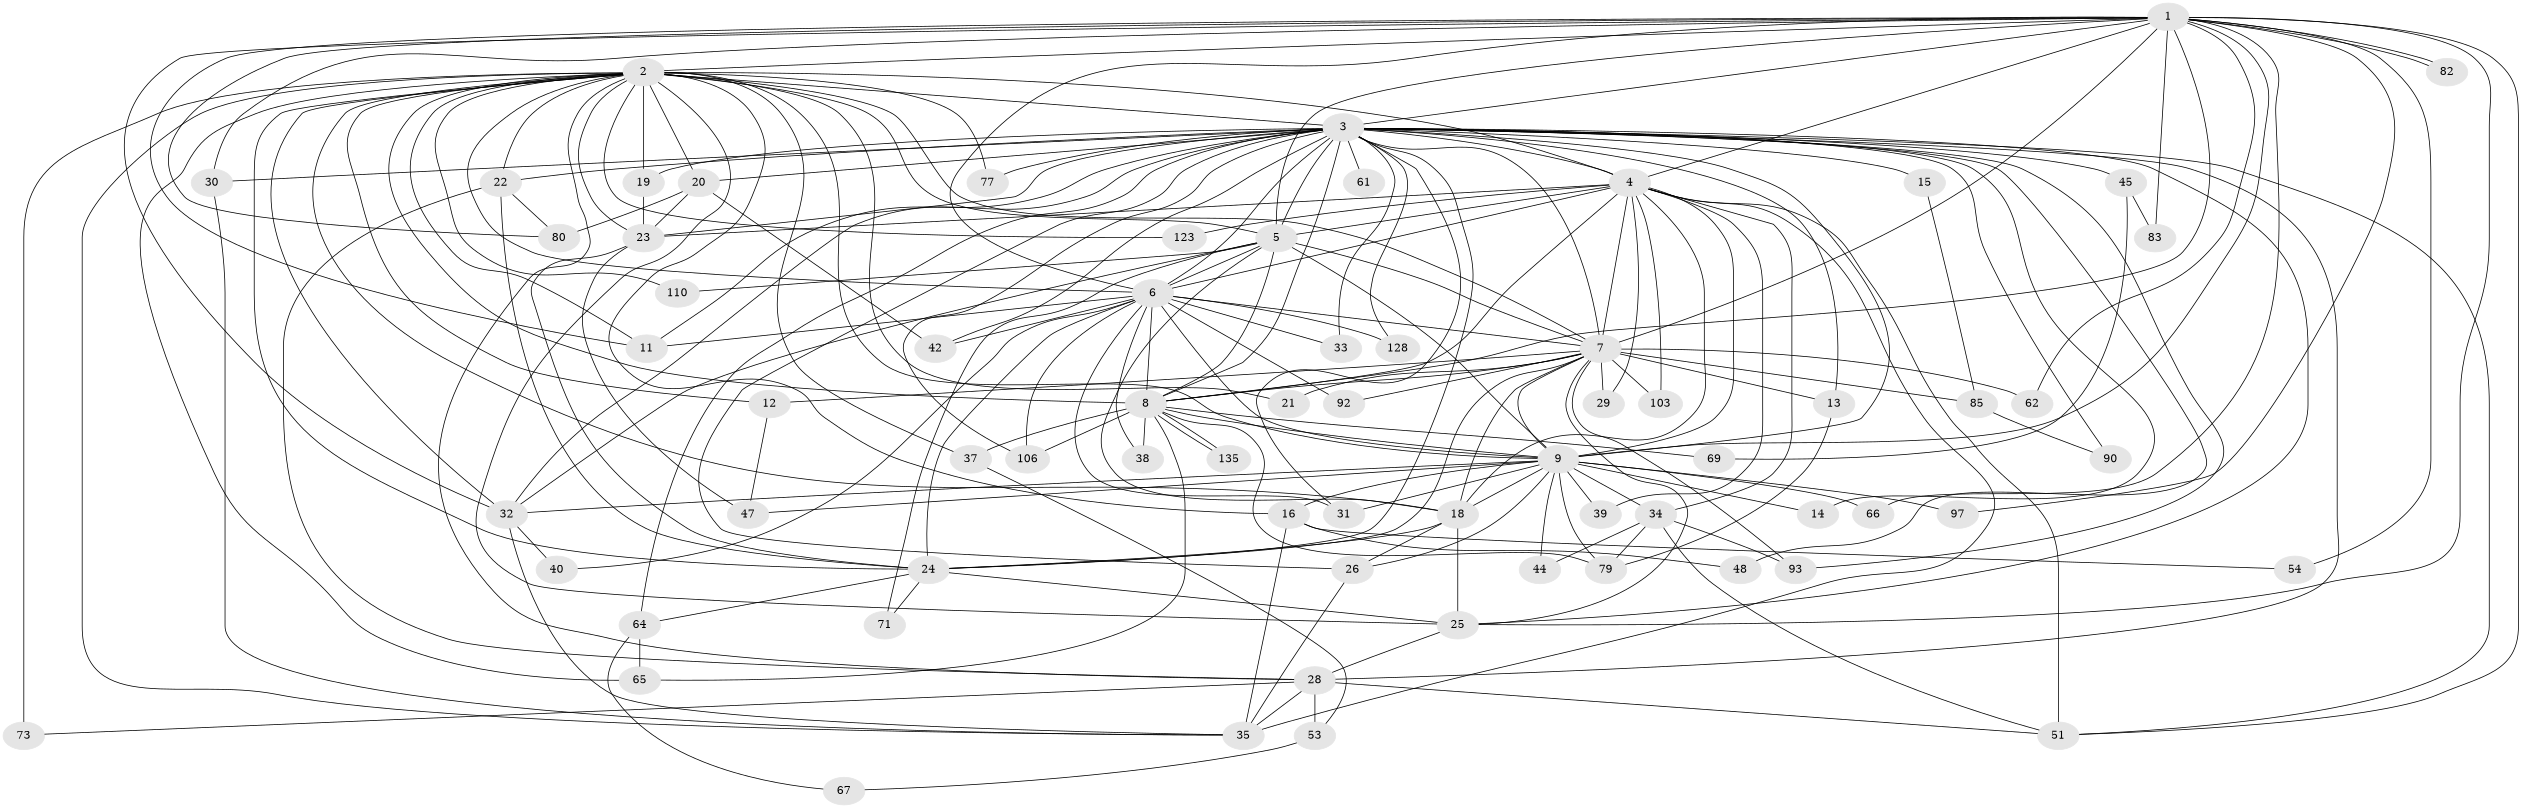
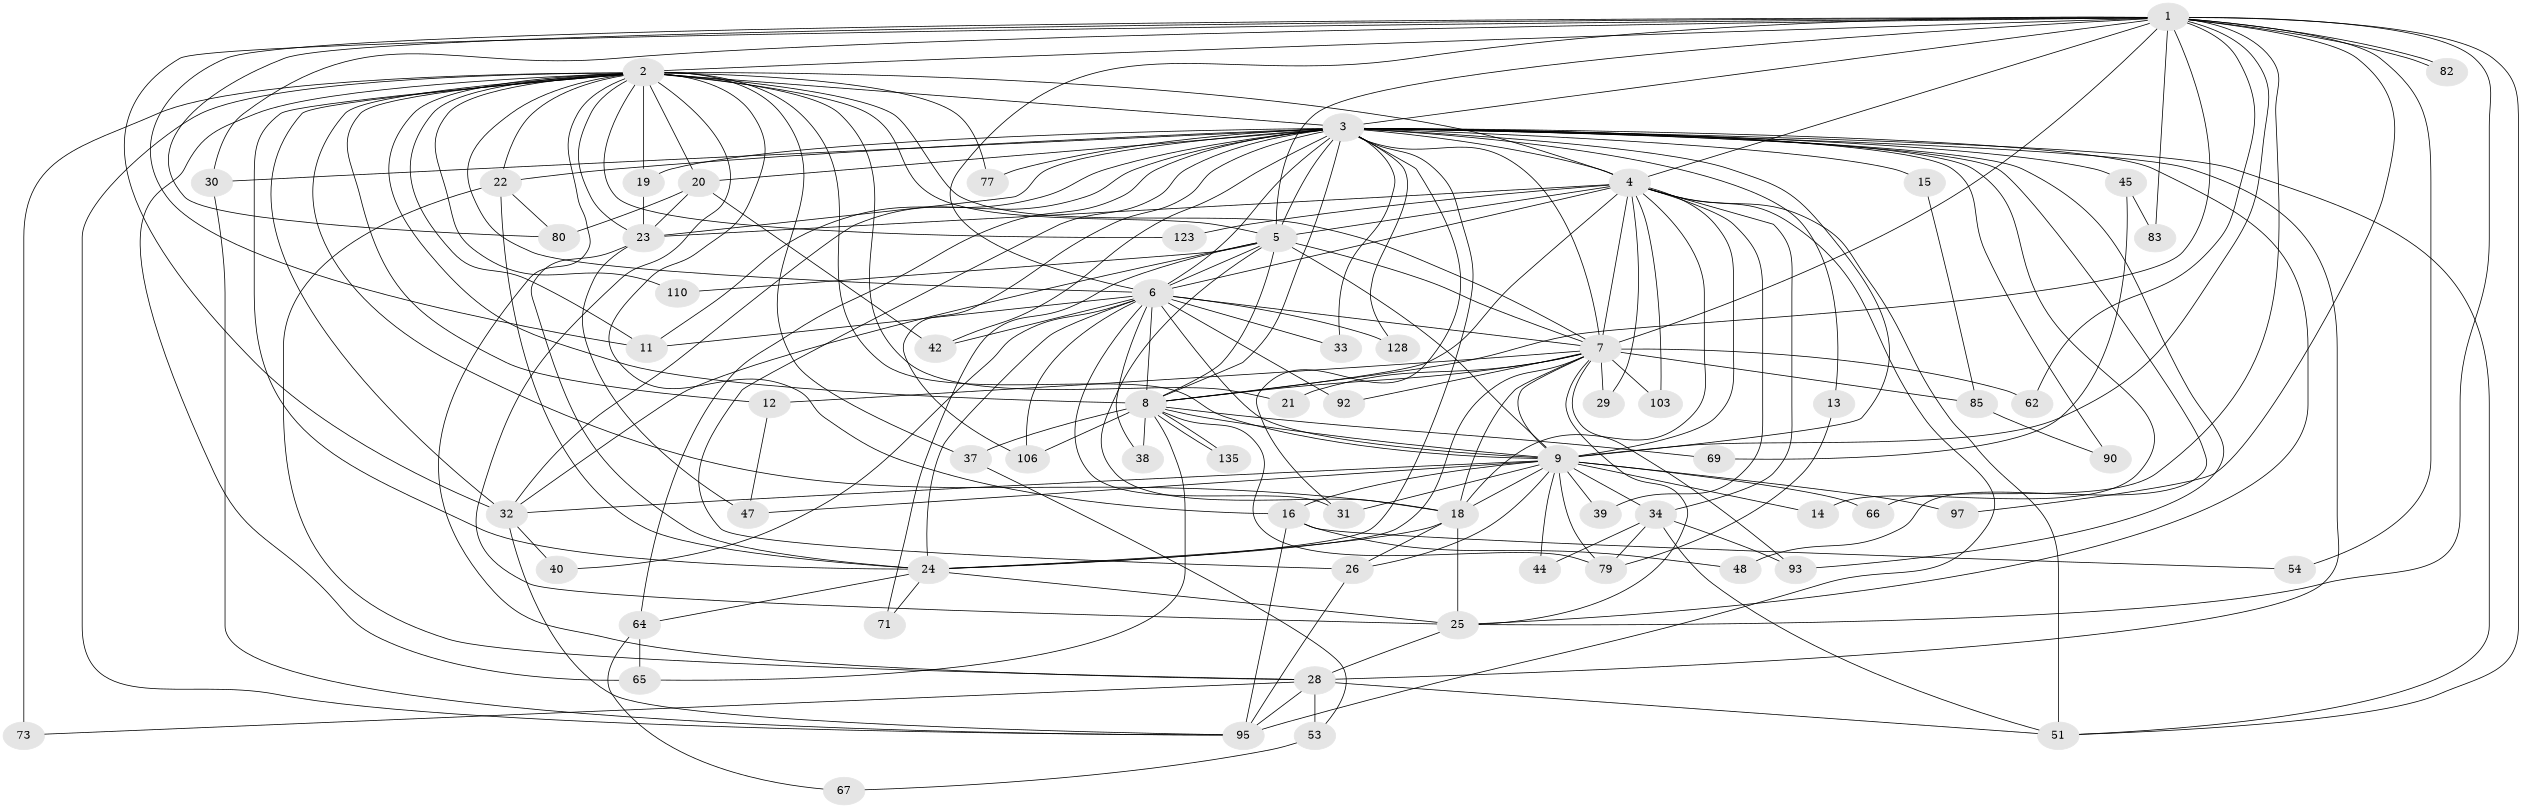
node "61": removed
edge "7" -- "13": removed
node "35": label "35" -> "95"
